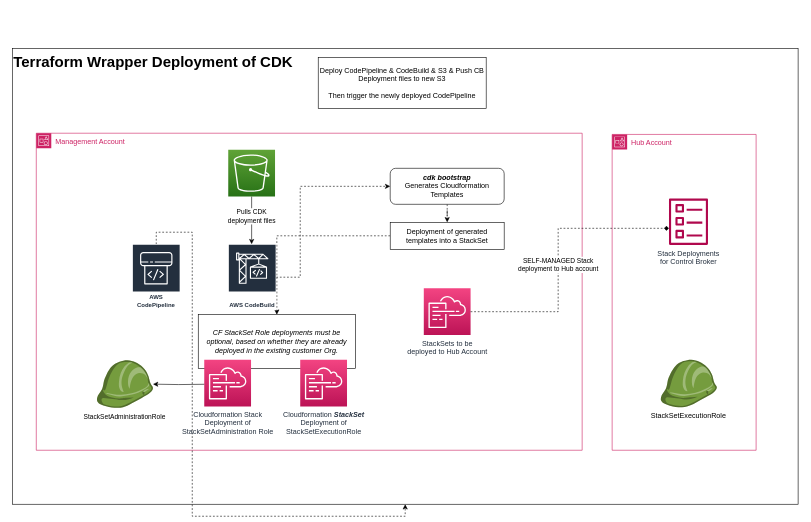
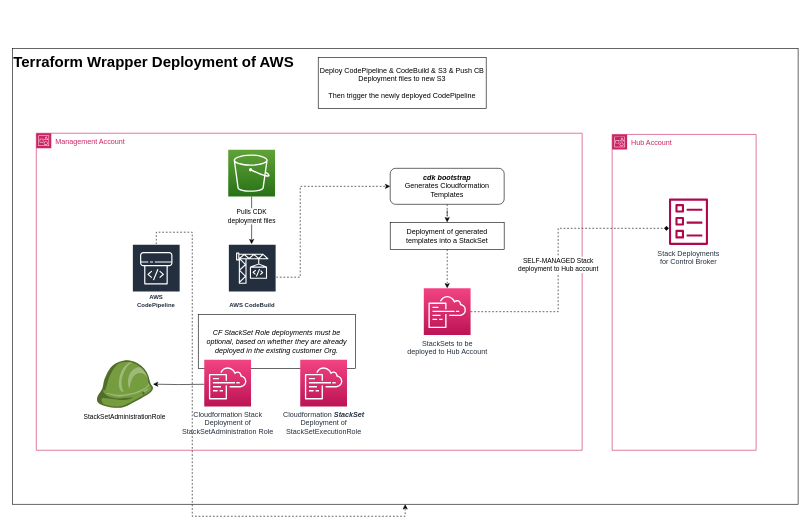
node "Terraform Wrapper Deployment of CDK": label "Terraform Wrapper Deployment of CDK" -> "Terraform Wrapper Deployment of AWS"
edge "Deployment of generated templates into a StackSet" -> "CF StackSet Role deployments must be optional, based on whether they are already deployed in the existing customer Org.": now "Deployment of generated templates into a StackSet" -> "StackSets to be deployed to Hub Account"
node "StackSetExecutionRole": removed
